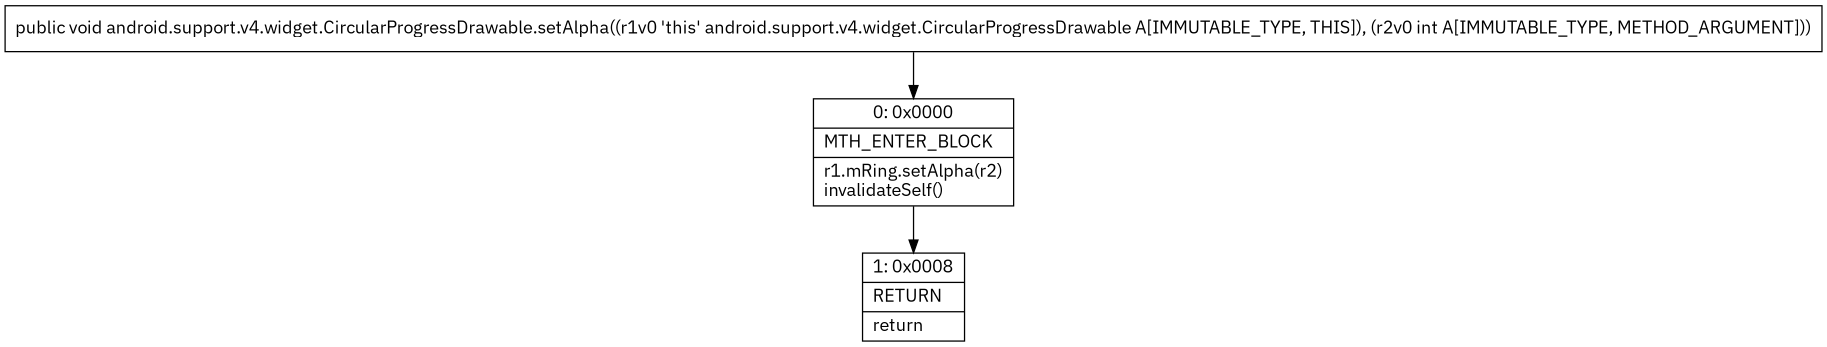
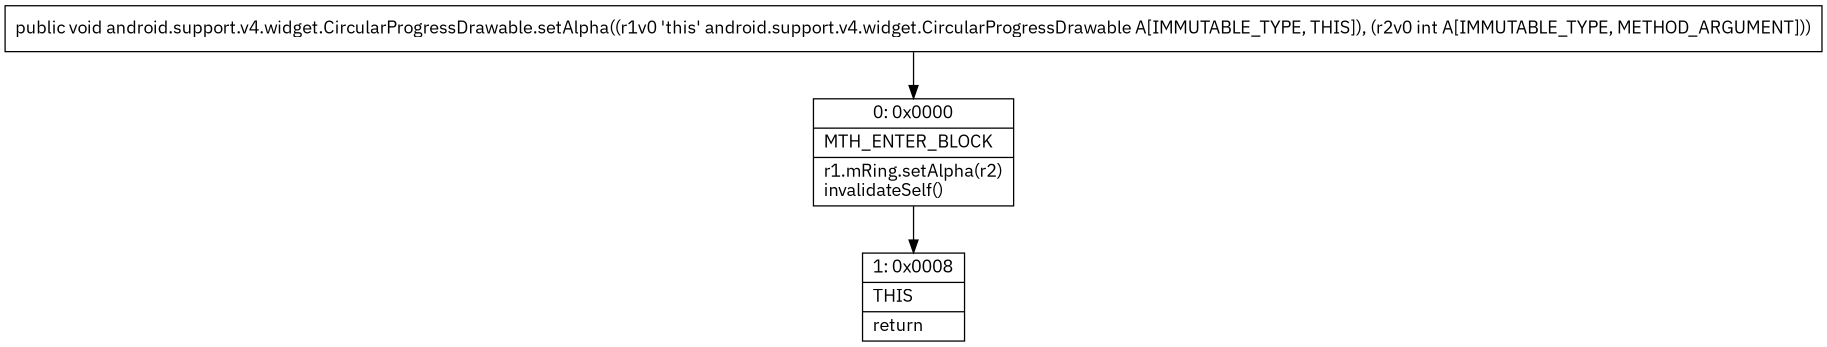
node "1: 0x0008": text "RETURN" -> "THIS"
